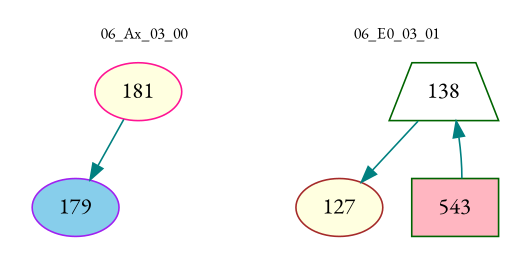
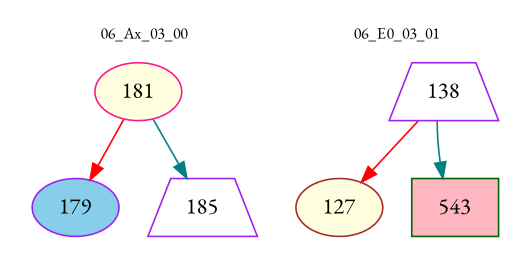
node "138": color darkgreen -> purple
edge "181" -> "179": color teal -> red
edge "138" -> "127": color teal -> red
edge "543" -> "138": reversed
node "185": added
